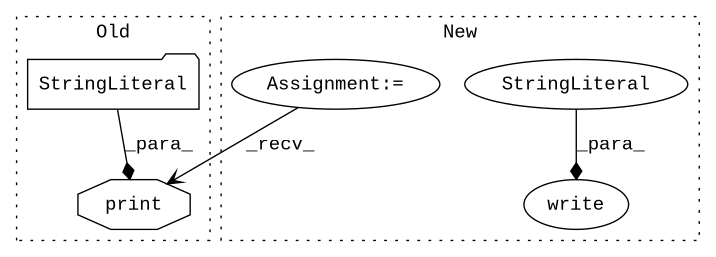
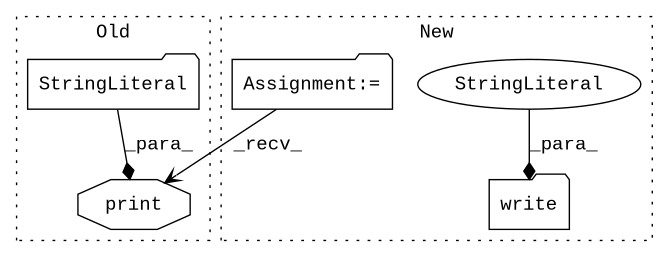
node "Assignment:=": shape ellipse -> folder
node "write": shape ellipse -> folder
